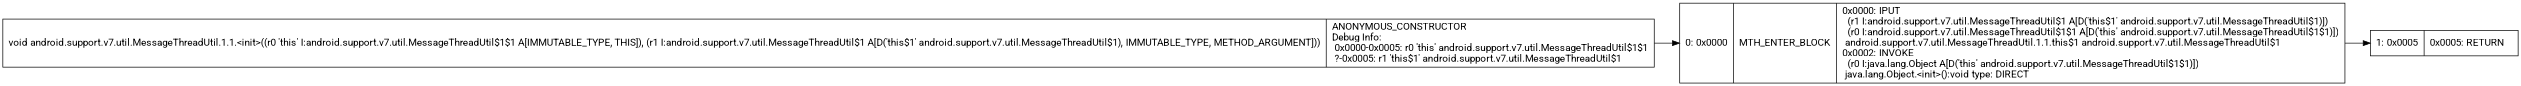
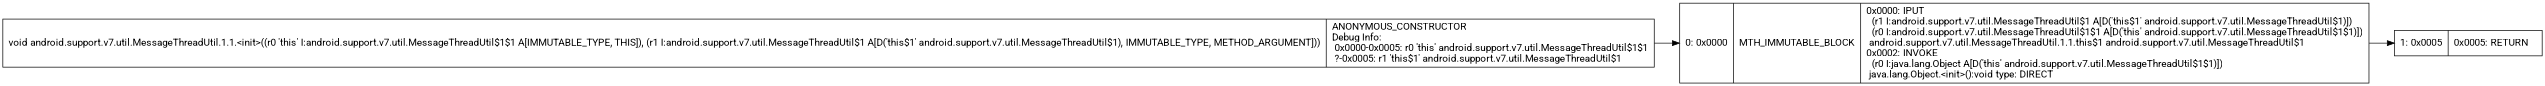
node "0: 0x0000": text "MTH_ENTER_BLOCK" -> "MTH_IMMUTABLE_BLOCK"
